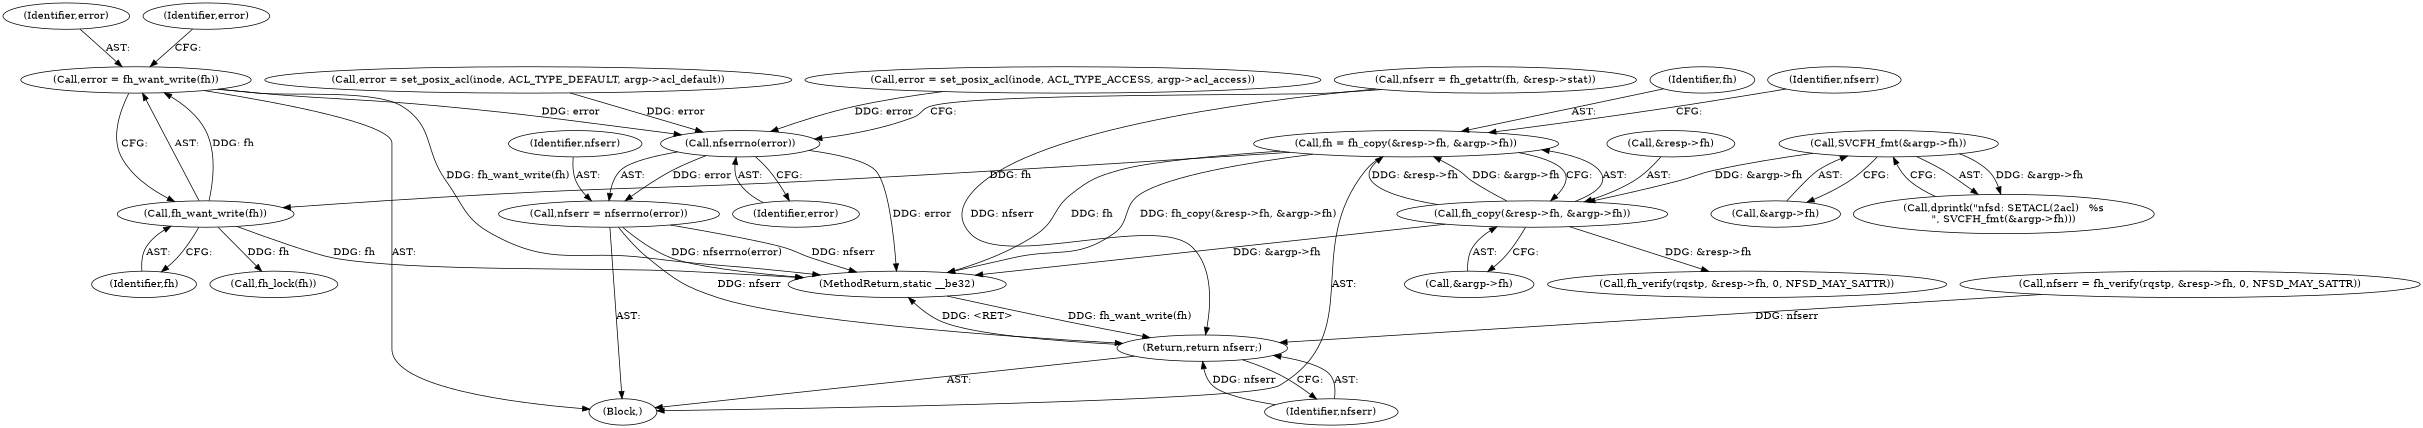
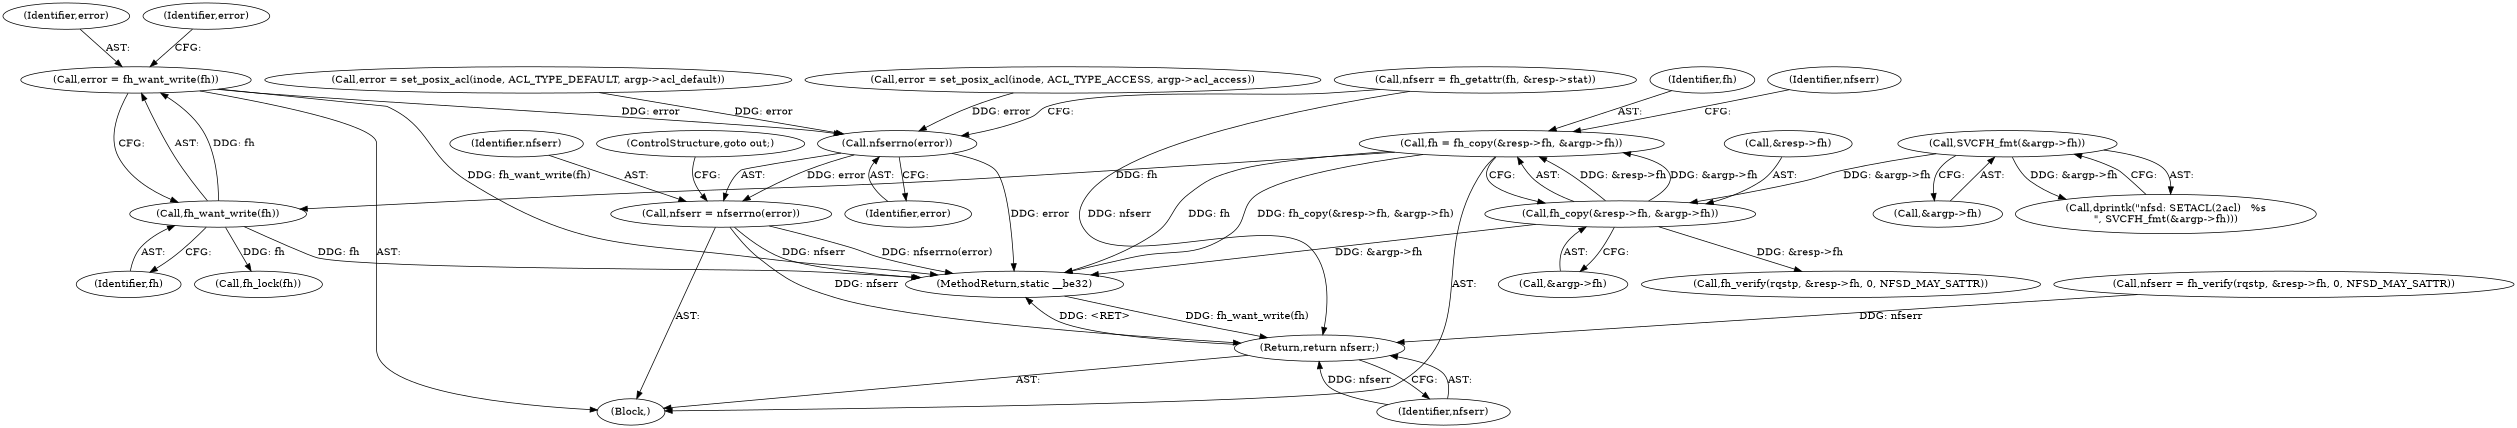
node "(ControlStructure,goto out;)": added
